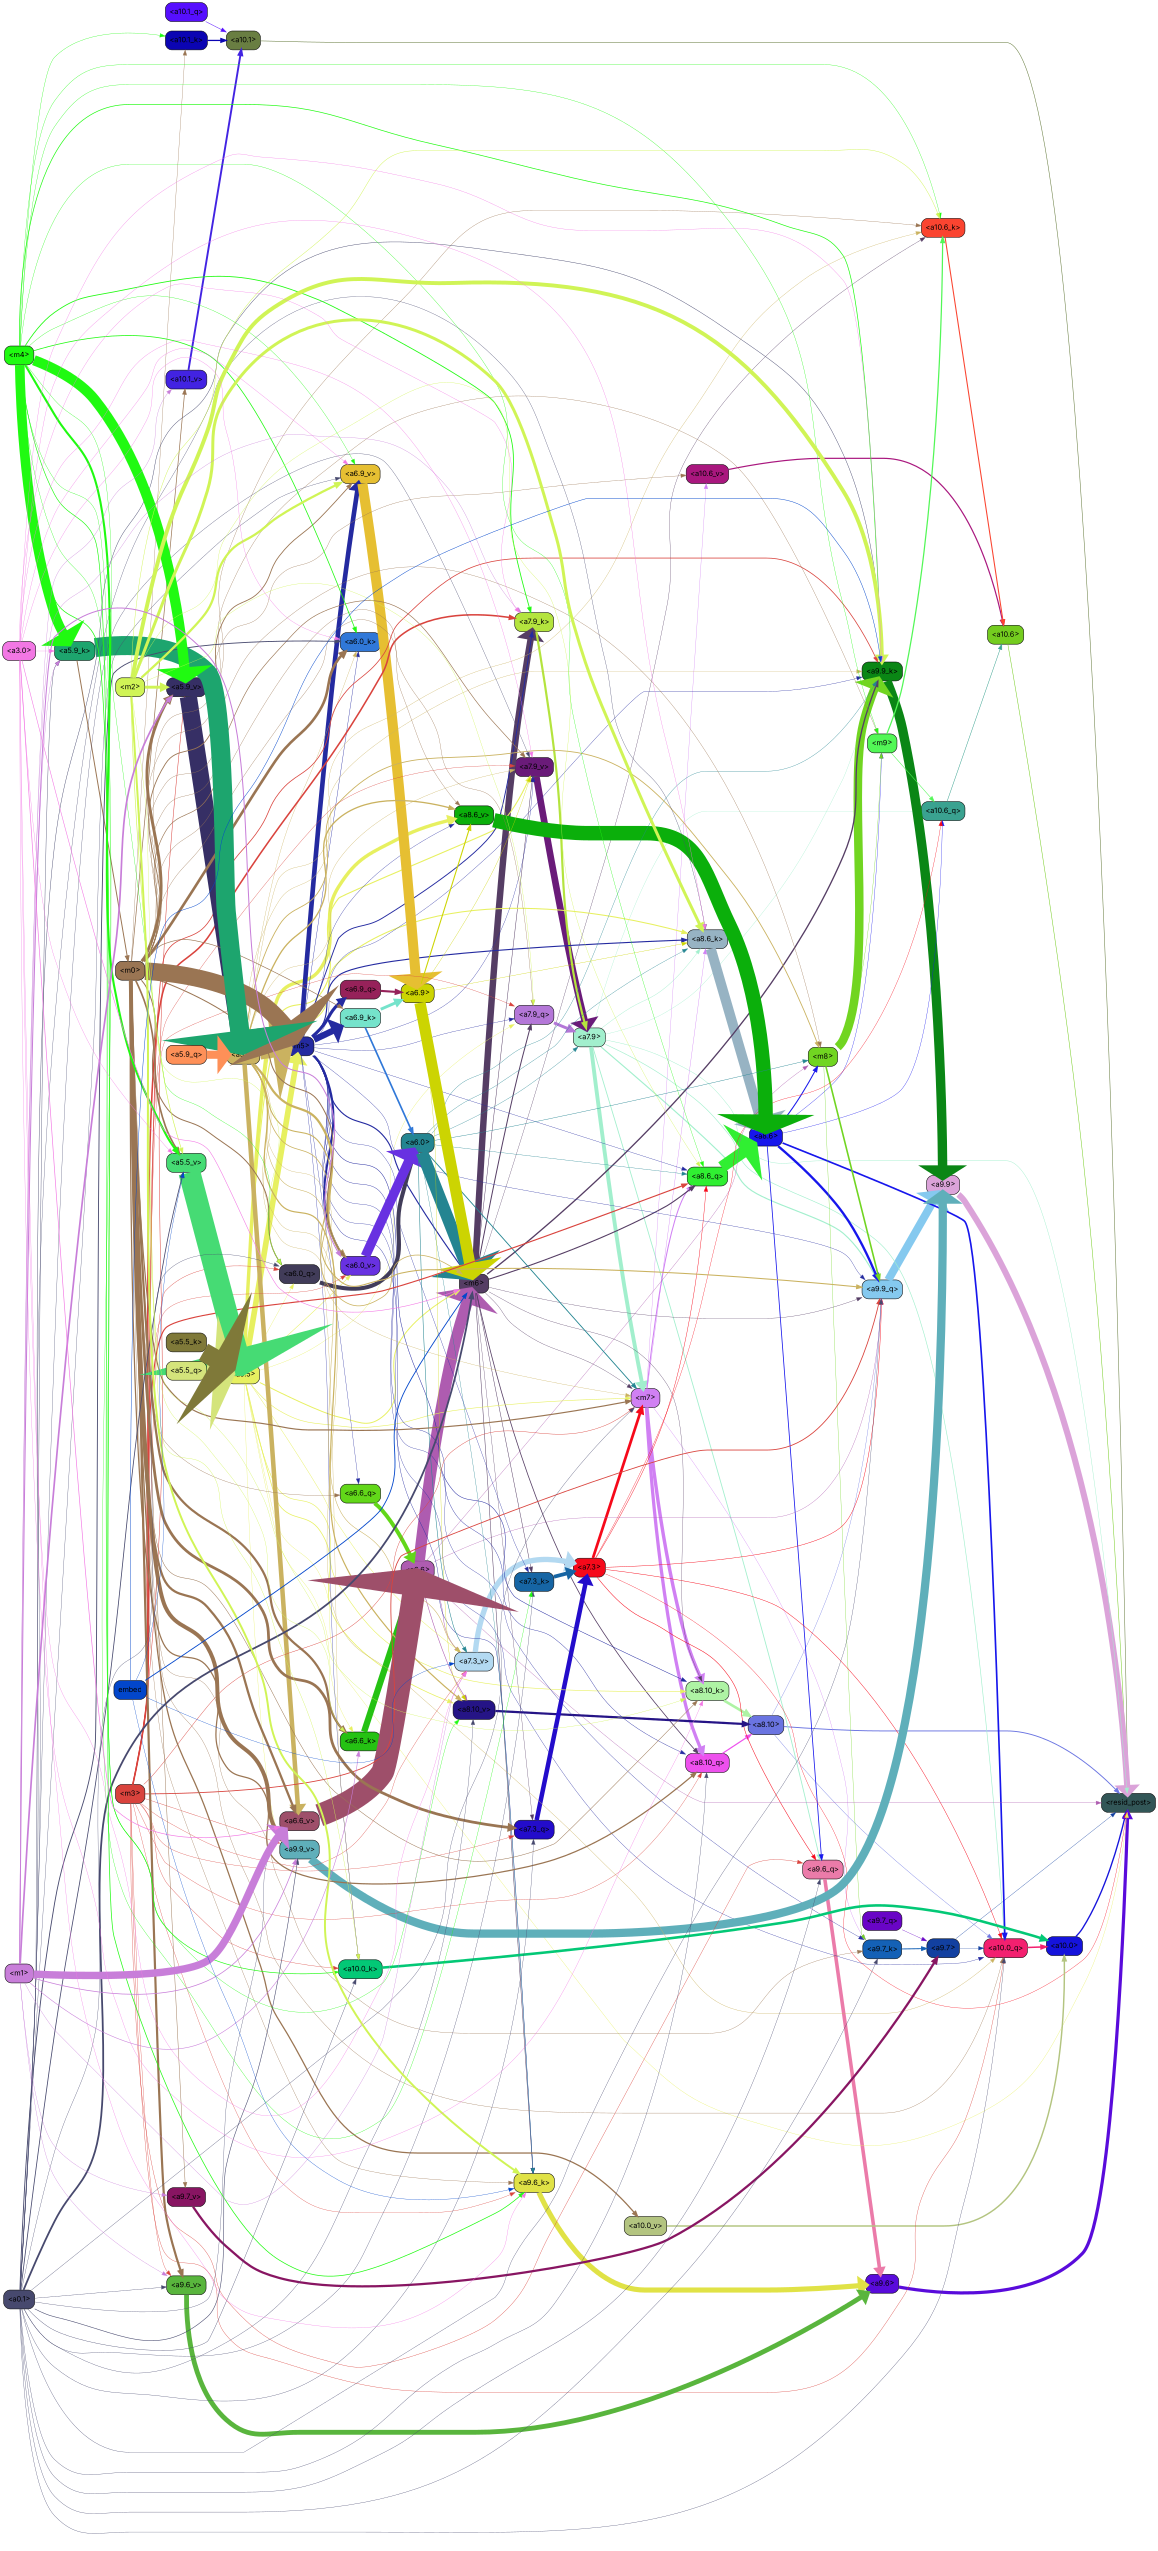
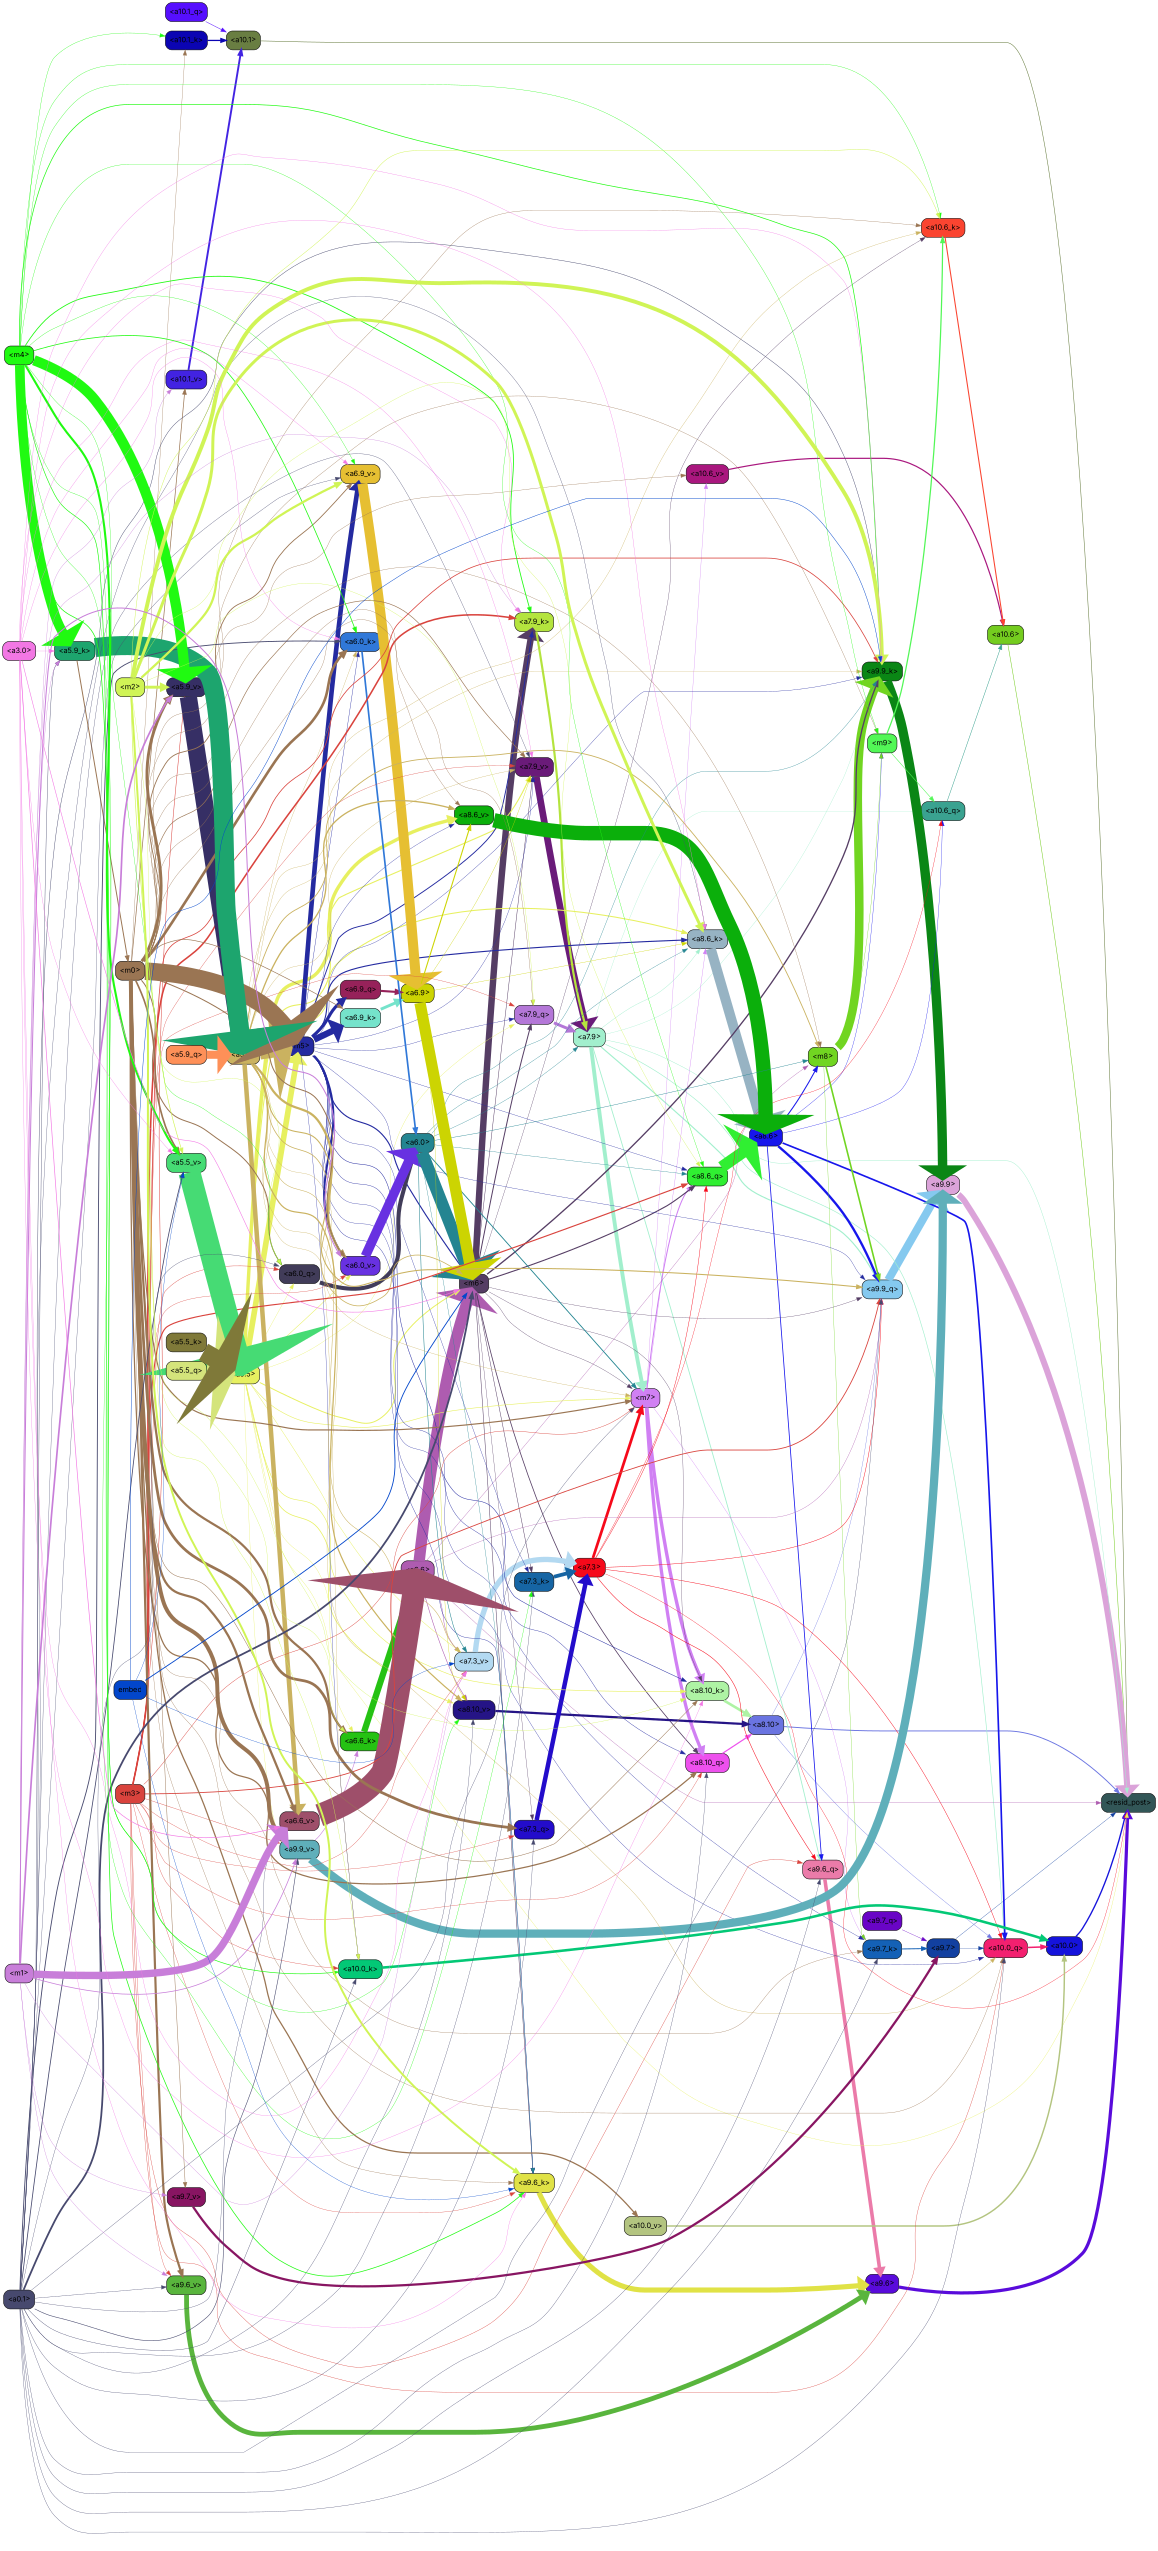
edge "<a6.9_k>" -> "<a6.0>": now "<a6.0_k>" -> "<a6.0>"
node "<a6.6_q>": removed
edge "<m1>" -> "<a6.6_k>": now "<a9.9_v>" -> "<a6.6_k>"
